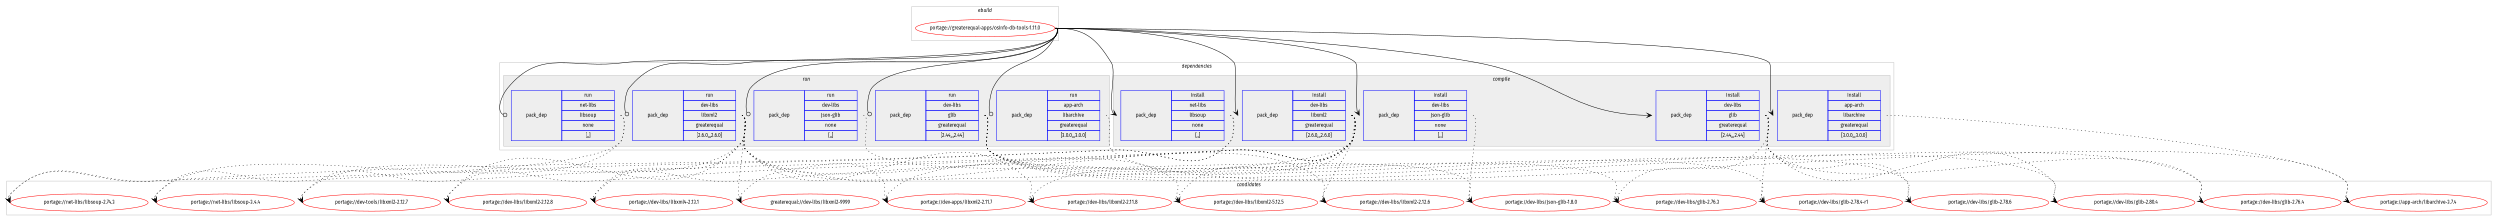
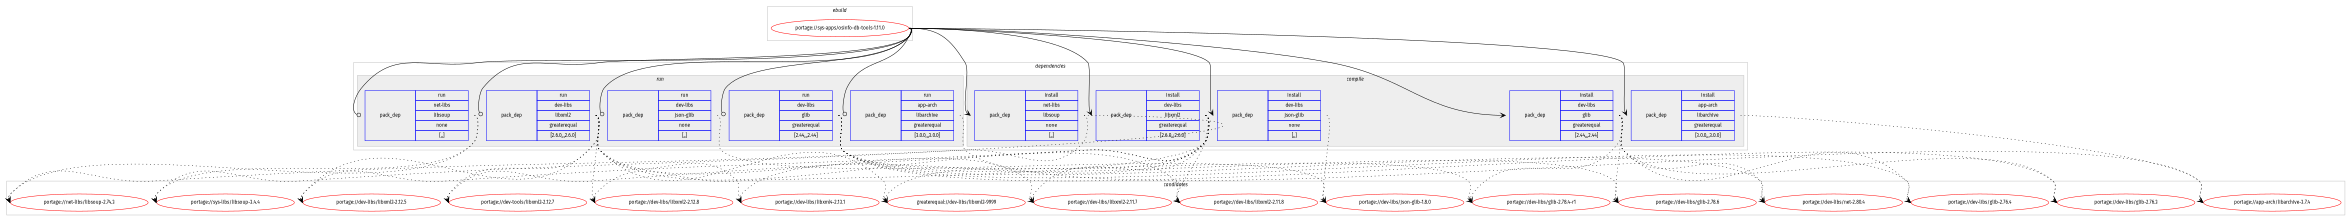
node "portage://greaterequal-apps/osinfo-db-tools-1.11.0": label "portage://greaterequal-apps/osinfo-db-tools-1.11.0" -> "portage://sys-apps/osinfo-db-tools-1.11.0"
node "portage://net-libs/libsoup-3.4.4": label "portage://net-libs/libsoup-3.4.4" -> "portage://sys-libs/libsoup-3.4.4"
node "portage://dev-apps/libxml2-2.11.7": label "portage://dev-apps/libxml2-2.11.7" -> "portage://dev-libs/libxml2-2.11.7"
node "portage://dev-libs/libxml2-5.12.5": label "portage://dev-libs/libxml2-5.12.5" -> "portage://dev-libs/libxml2-2.12.5"
node "portage://dev-libs/libxml2-2.12.6": removed
node "portage://dev-libs/glib-2.80.4": label "portage://dev-libs/glib-2.80.4" -> "portage://dev-libs/net-2.80.4"
